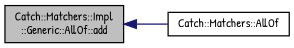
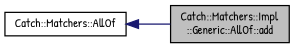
edge "Catch::Matchers::AllOf" -> "Catch::Matchers::Impl ::Generic::AllOf::add": reversed
